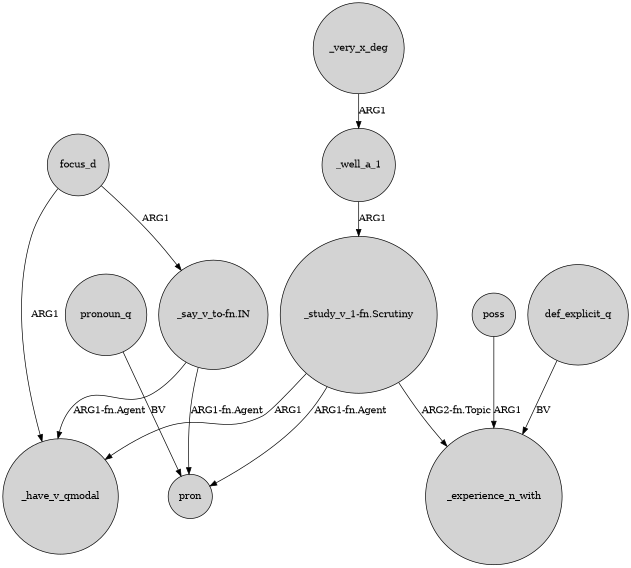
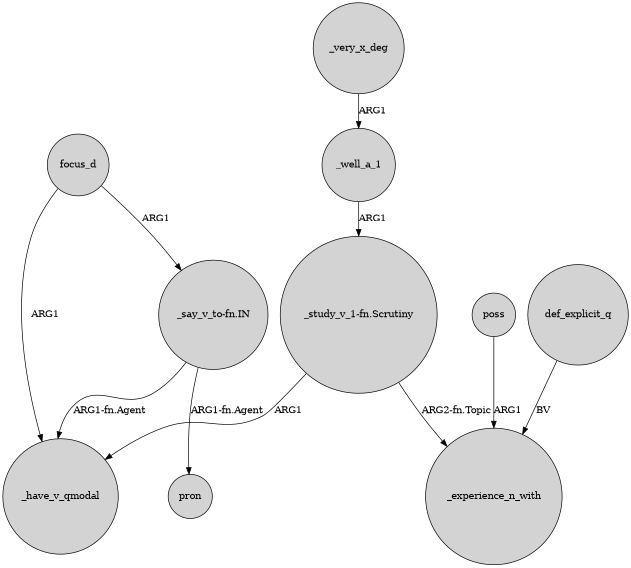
node "pronoun_q": removed
edge "_study_v_1-fn.Scrutiny" -> "pron": removed, label "ARG1-fn.Agent"
